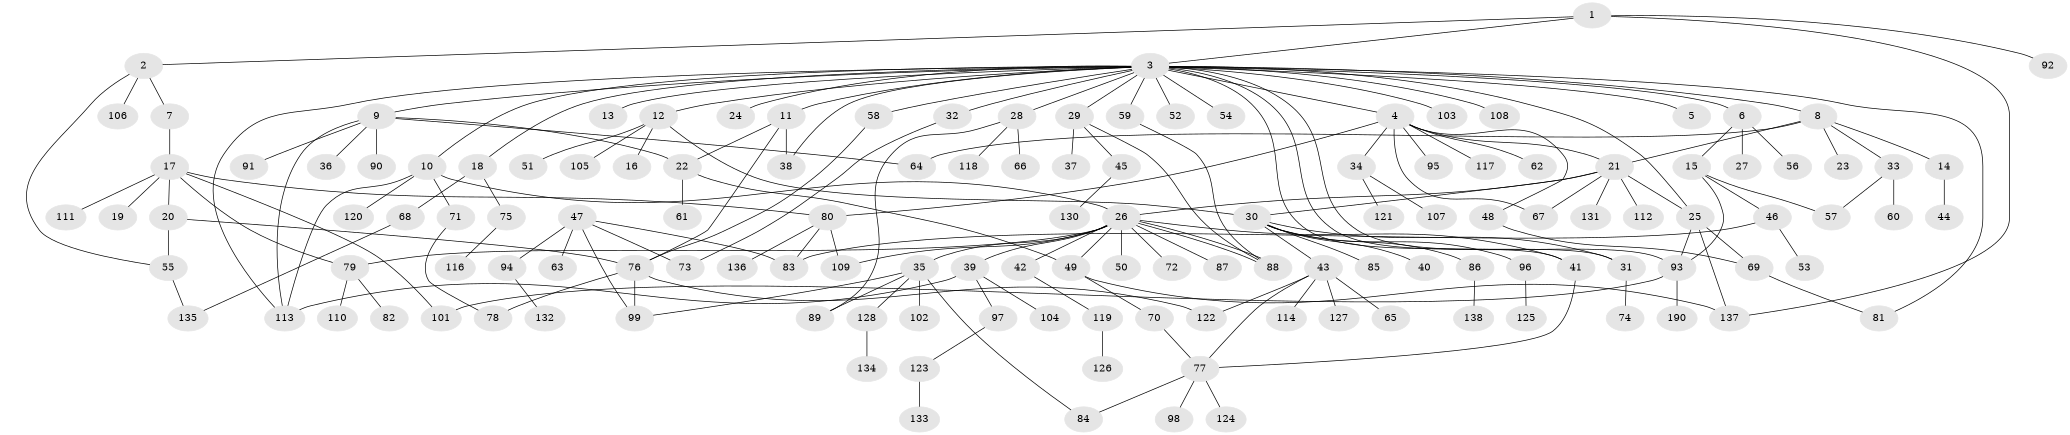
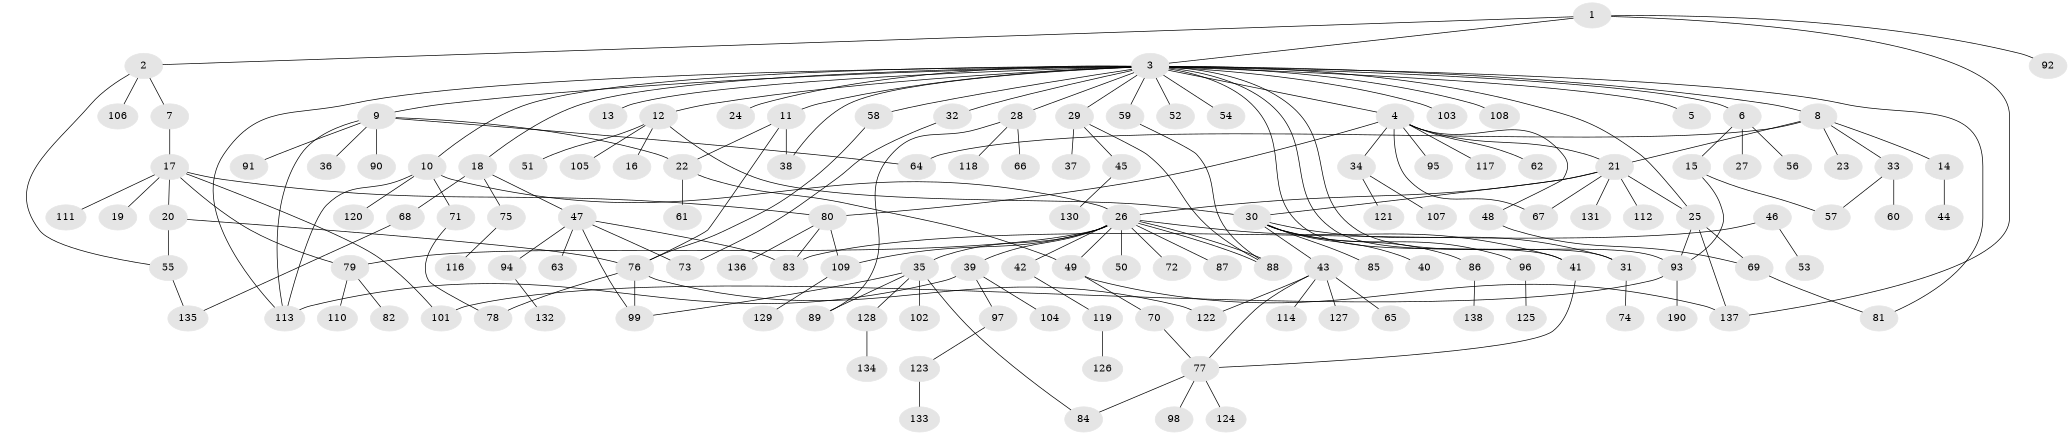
edge "18" -- "47": added
edge "15" -- "46": removed
node "129": added
